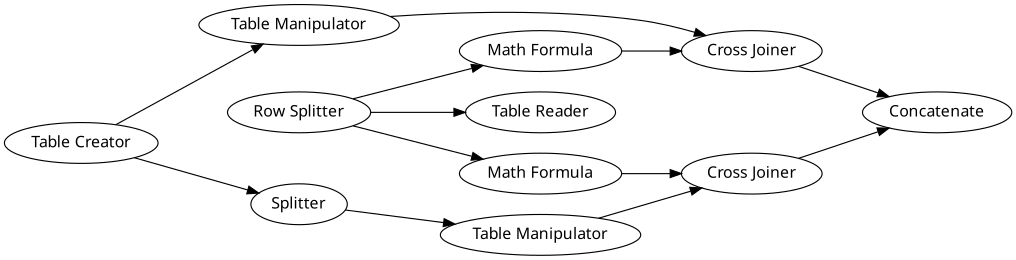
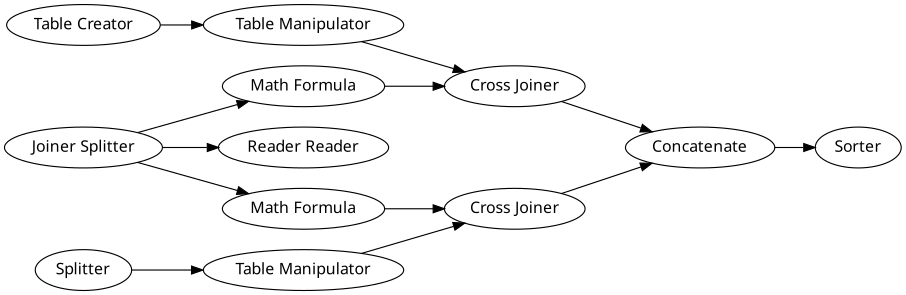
node "Row Splitter": label "Row Splitter" -> "Joiner Splitter"
node "Table Reader": label "Table Reader" -> "Reader Reader"
node "Sorter": added
edge "Table Creator" -> "Splitter": removed
